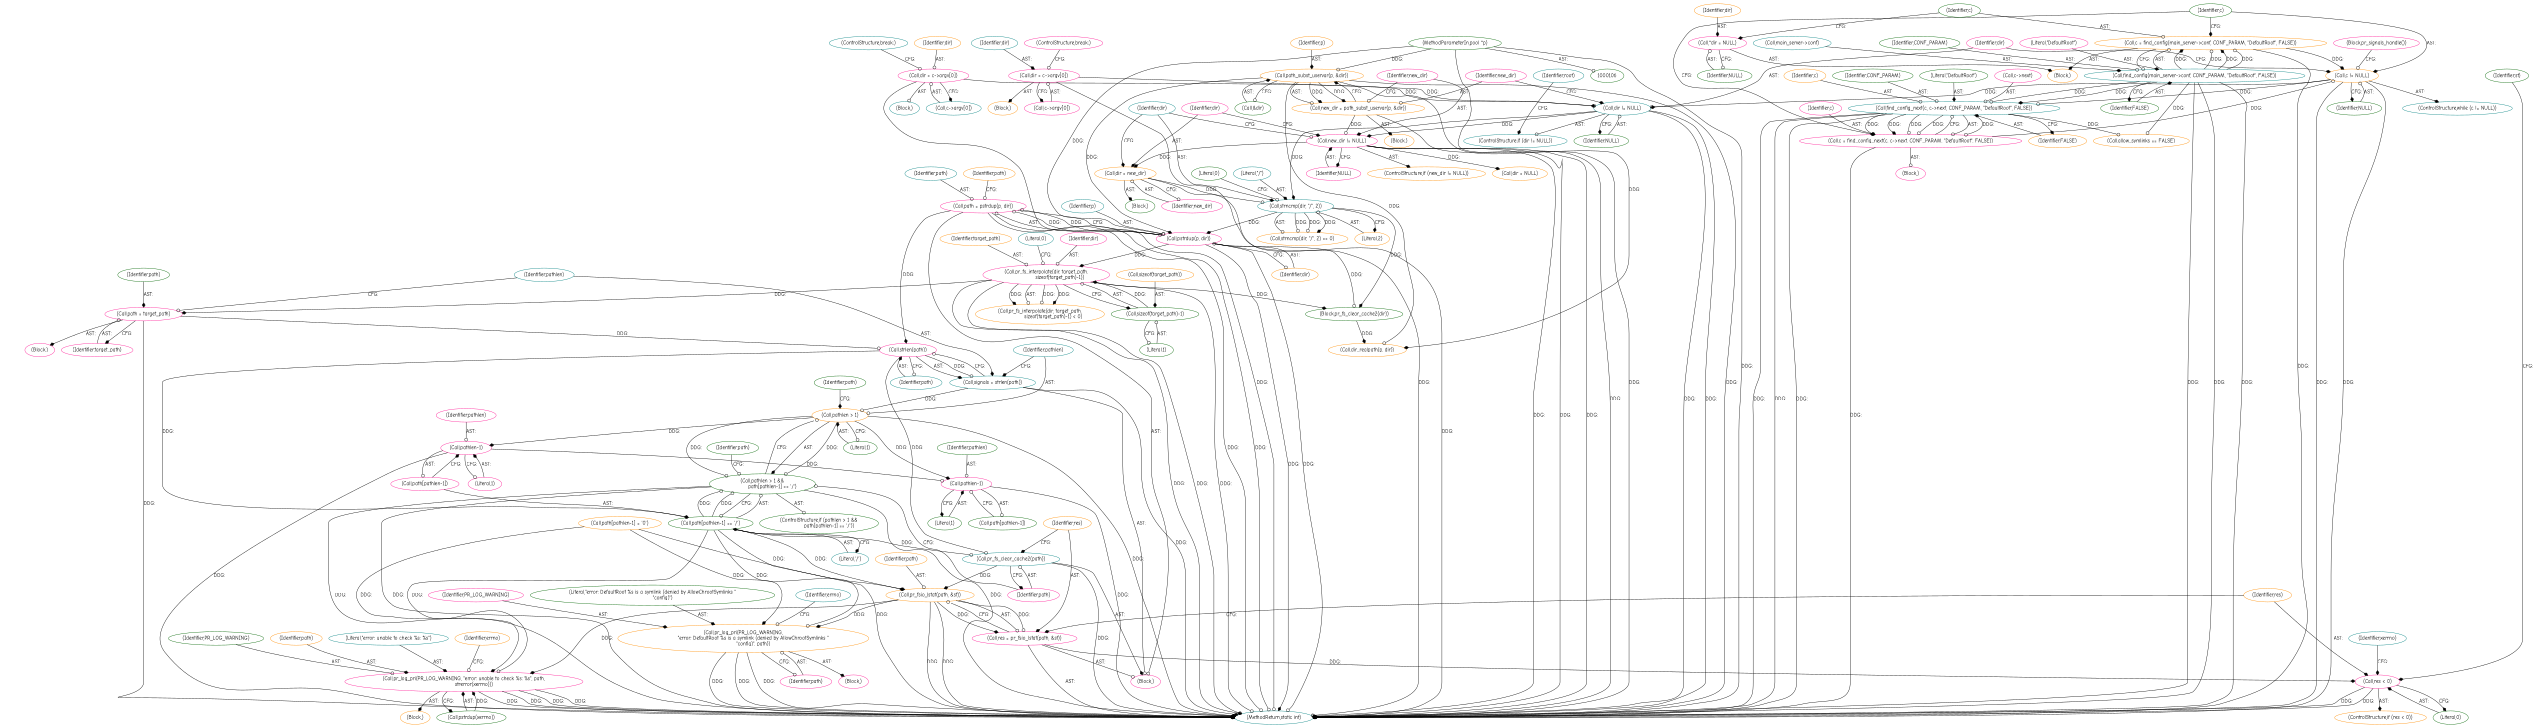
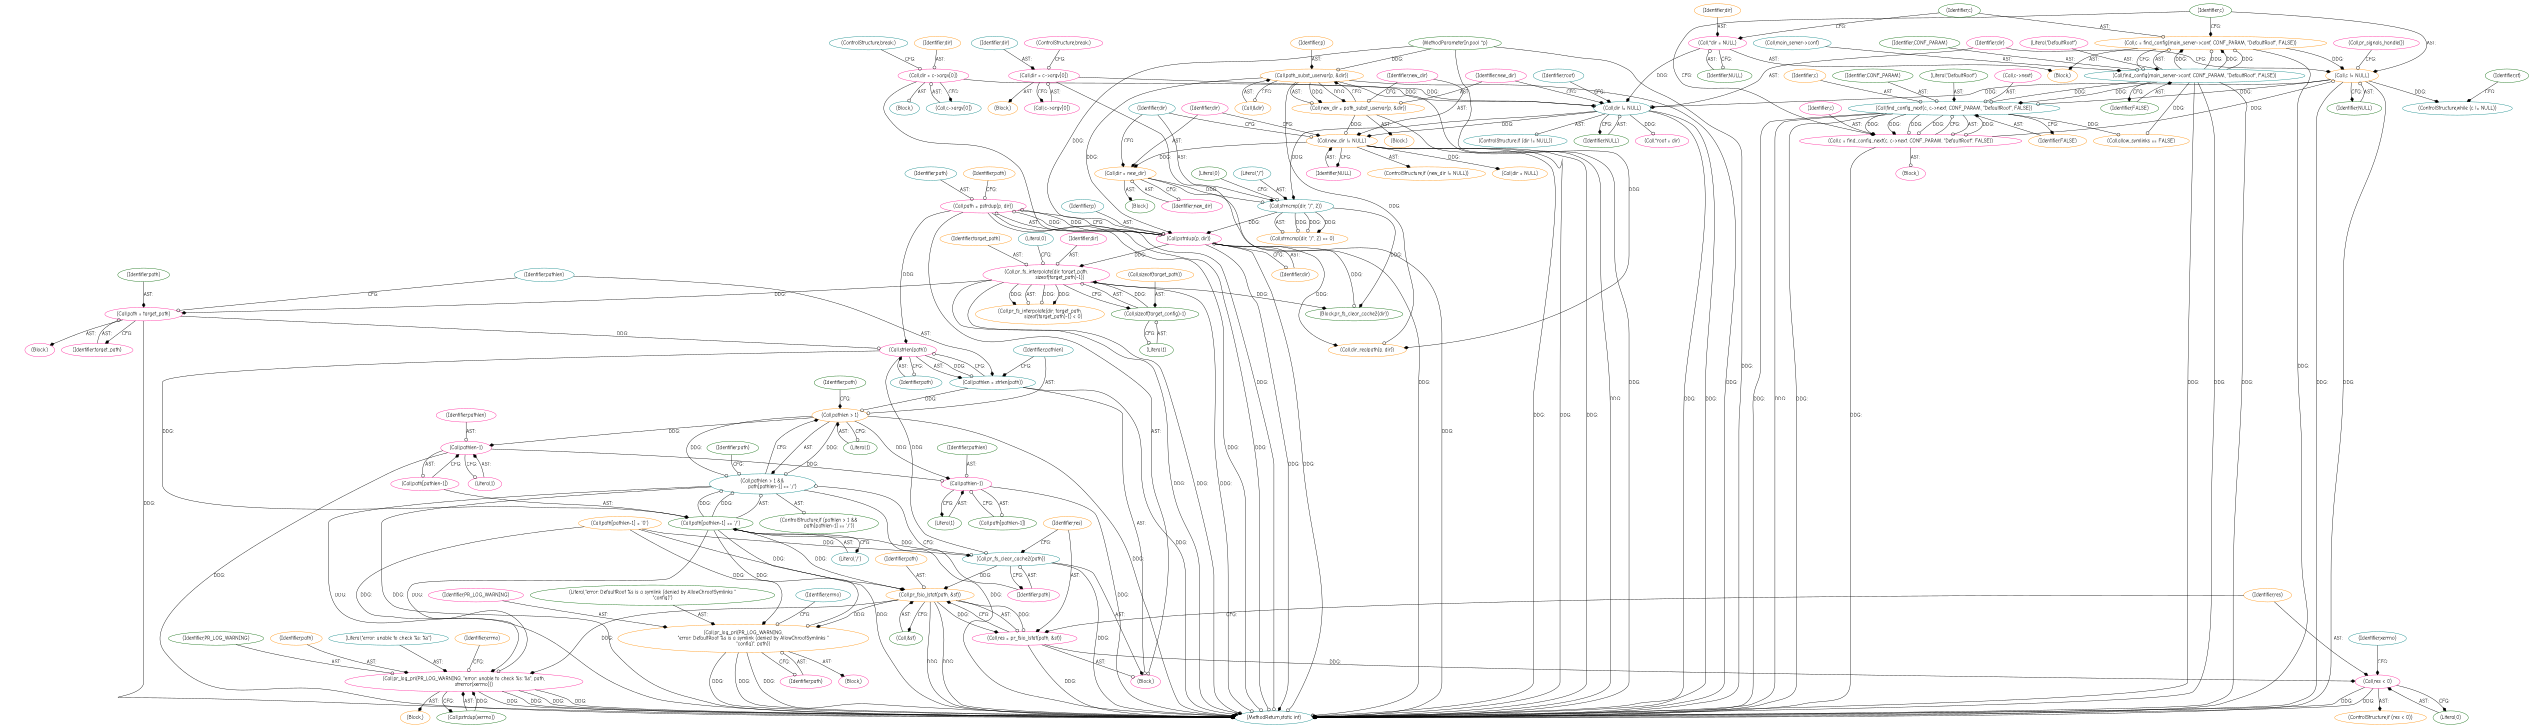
node "(Block,pr_signals_handle())": label "(Block,pr_signals_handle())" -> "(Call,pr_signals_handle())"
edge "(Call,*dir = NULL)" -> "(Call,dir != NULL)": added, label "DDG:"
node "1000106": removed
edge "(Call,c != NULL)" -> "(ControlStructure,while (c != NULL))": label "AST: " -> "DDG: "
edge "(Identifier,root)" -> "(ControlStructure,if (dir != NULL))": now "(Identifier,root)" -> "(Call,dir != NULL)"
node "(Call,&dir)": color darkgreen -> darkorange
node "(Call,new_dir != NULL)": color deeppink -> darkorange
node "(Call,*root = dir)": added
node "(Literal,2)": removed
node "(Call,sizeof(target_path)-1)": label "(Call,sizeof(target_path)-1)" -> "(Call,sizeof(target_config)-1)"
edge "(Block,pr_fs_clear_cache2(dir))" -> "(Call,dir_realpath(p, dir))": now "(Call,pstrdup(p, dir))" -> "(Call,dir_realpath(p, dir))"
node "(Call,signals = strlen(path))": label "(Call,signals = strlen(path))" -> "(Call,pathlen = strlen(path))"
edge "(Identifier,st)" -> "(Call,res < 0)": now "(Identifier,st)" -> "(ControlStructure,while (c != NULL))"
edge "(Call,pathlen > 1 && path[pathlen-1] == '/')" -> "(Call,pathlen > 1)": arrowhead odot -> diamond
node "(Call,pathlen > 1 && path[pathlen-1] == '/')": color darkgreen -> teal
edge "(Call,pathlen > 1 && path[pathlen-1] == '/')" -> "(Call,path[pathlen-1] == '/')": removed, label "CFG:"
edge "(Call,path[pathlen-1] = '0')" -> "(Call,pr_fs_clear_cache2(path))": added, label "DDG:"
edge "(Call,res = pr_fsio_lstat(path, &st))" -> "(Call,pr_fsio_lstat(path, &st))": arrowhead odot -> diamond
node "(Call,&st)": added
edge "(Call,res = pr_fsio_lstat(path, &st))" -> "(MethodReturn,static int)": label "AST: " -> "DDG: "
